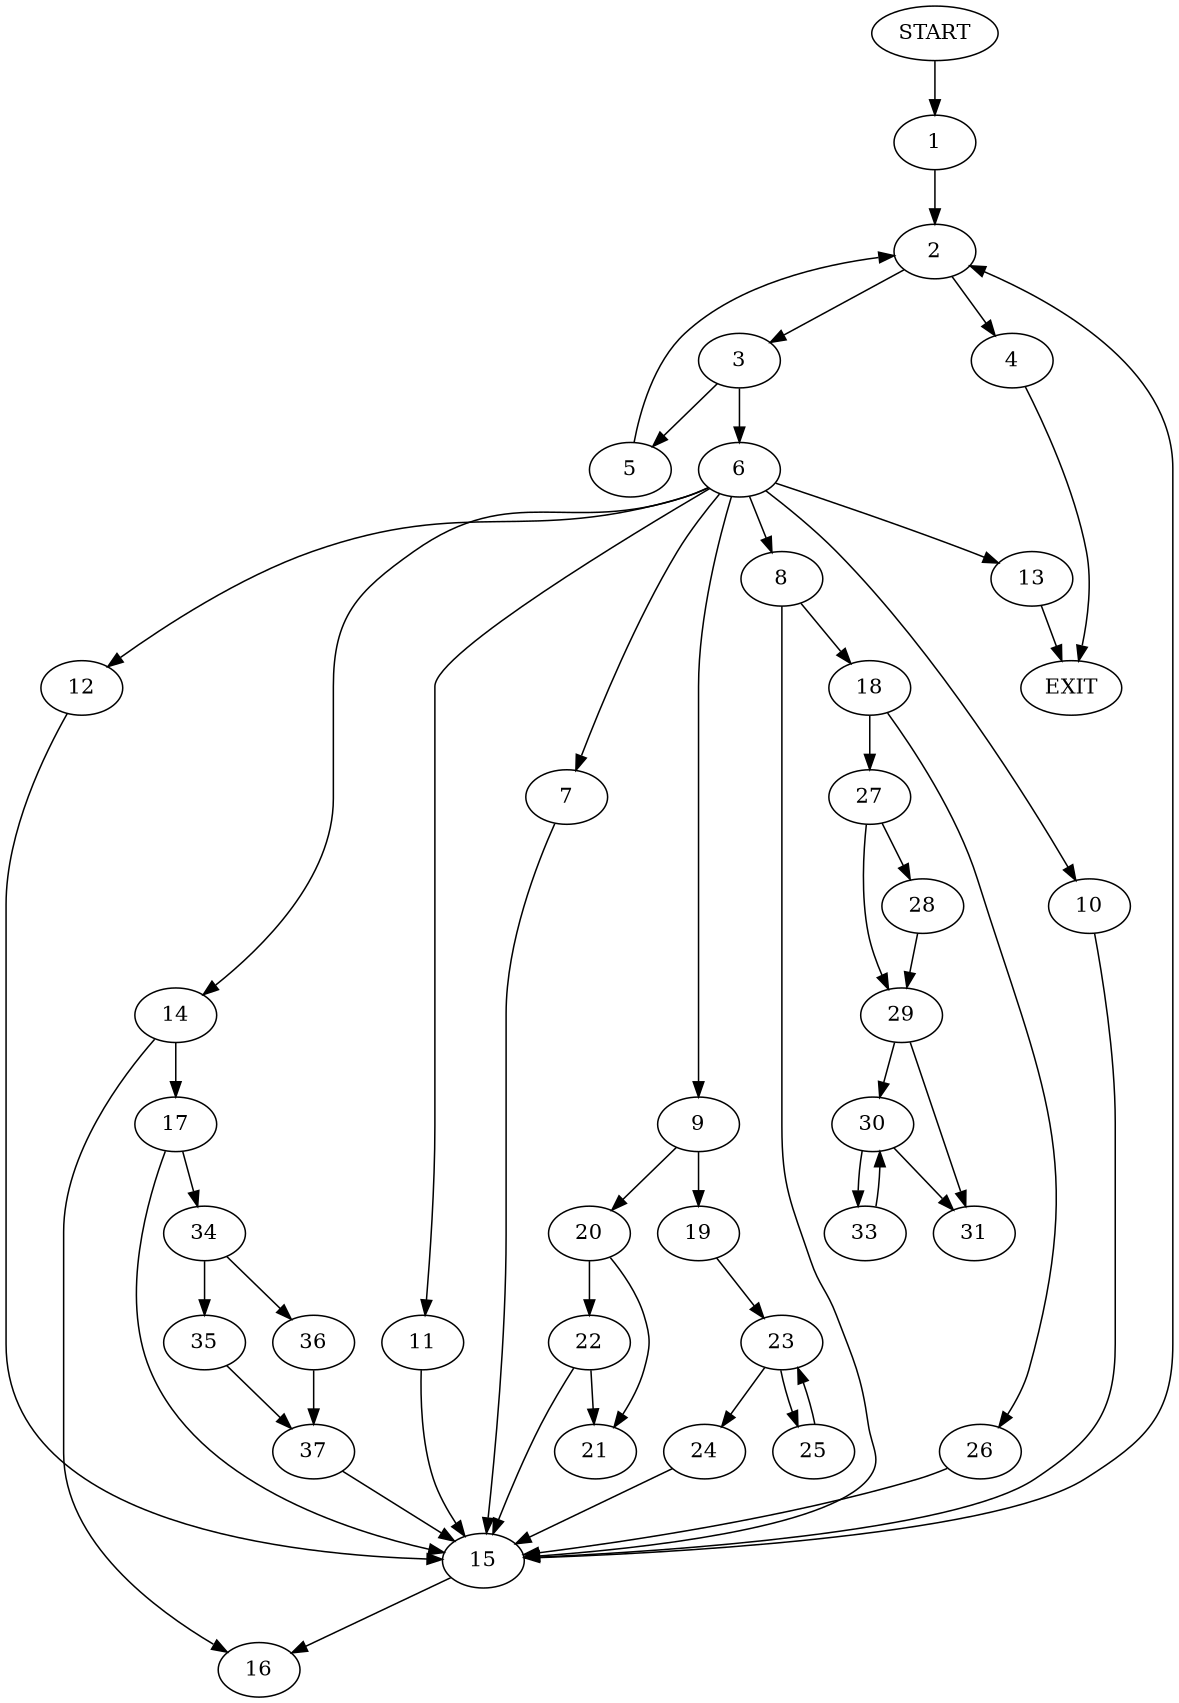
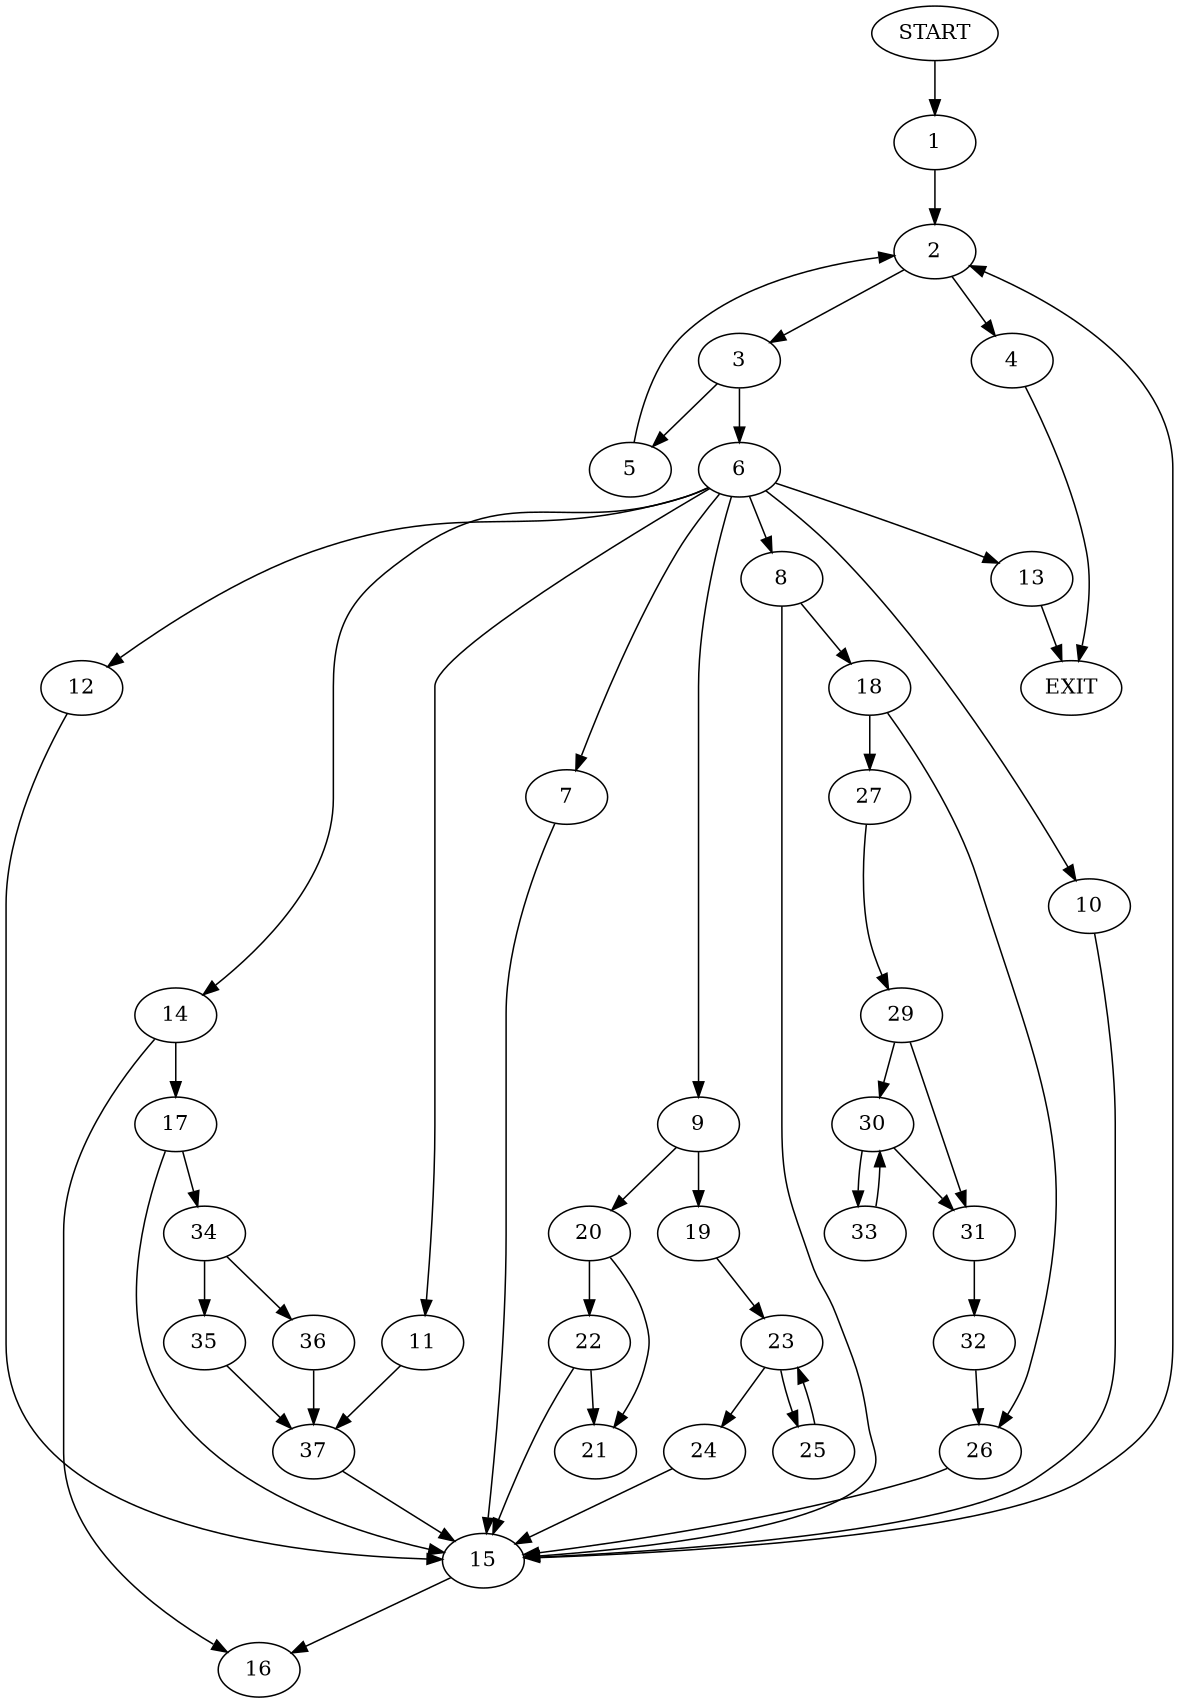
node "28": removed
node "32": added
edge "11" -> "15": now "11" -> "37"
